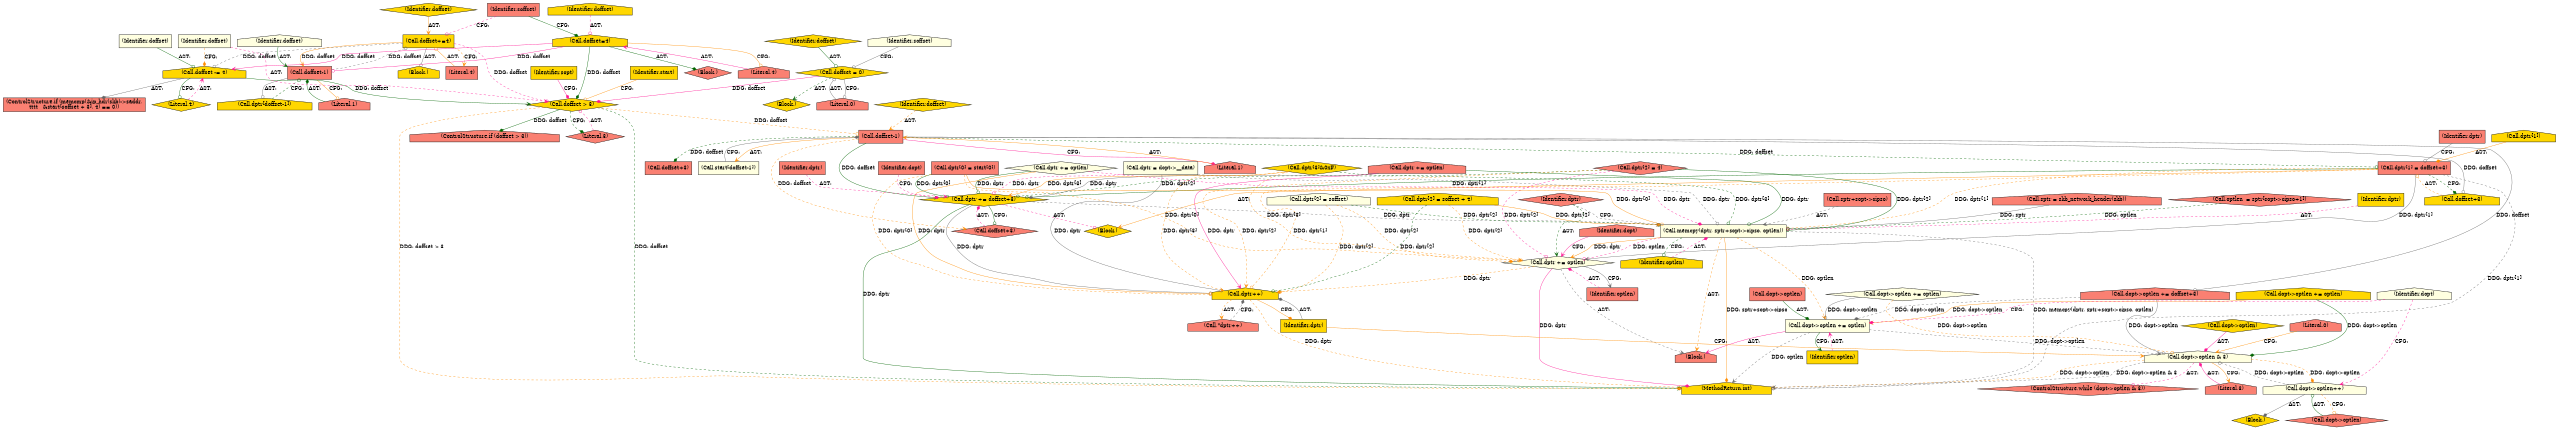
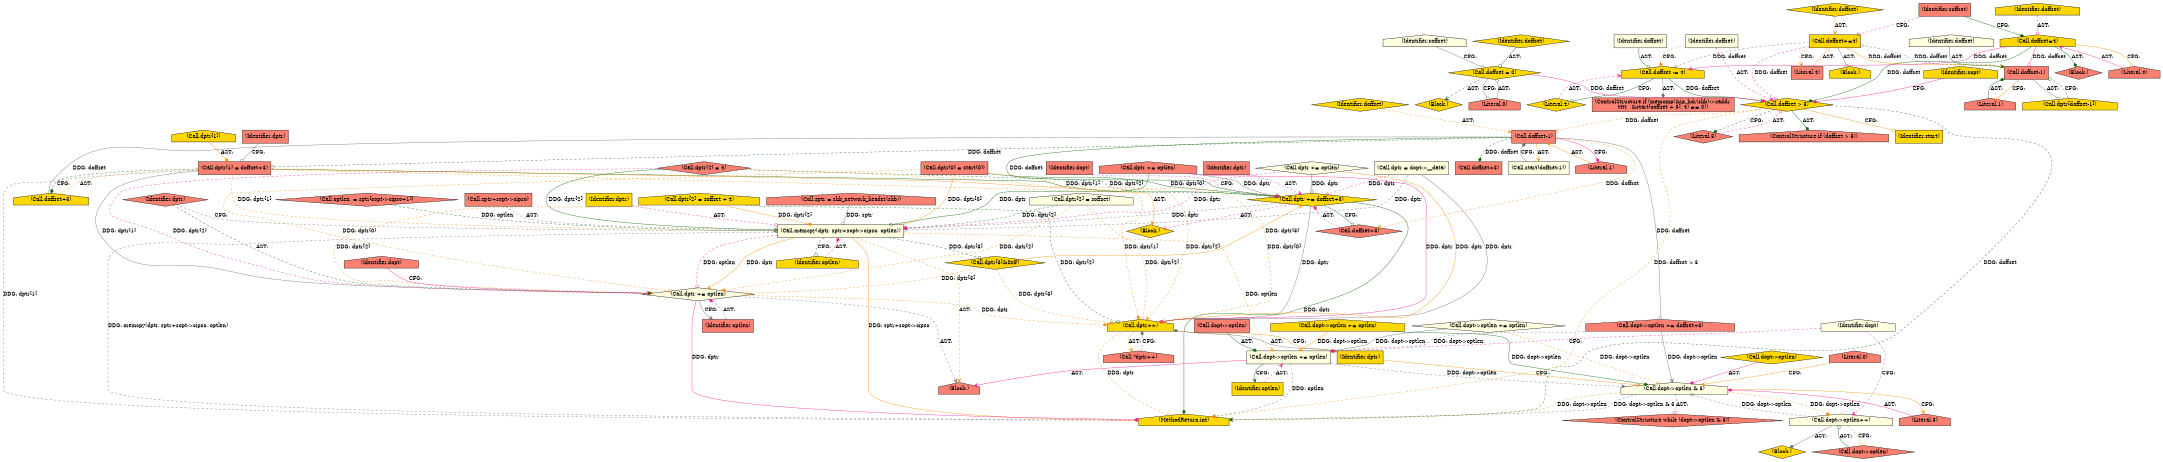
node "(Identifier,sopt)": shape box -> house
edge "(Identifier,start)" -> "(Call,doffset > 3)": reversed
edge "(Call,doffset > 3)" -> "(ControlStructure,if (doffset > 3))": label "DDG: doffset" -> "AST: "
edge "(Call,dptr[3]&0xF)" -> "(Call,memcpy(dptr, sptr+sopt->cipso, optlen))": reversed
edge "(Call,dptr[1] = doffset+3)" -> "(Call,dptr++)": arrowhead odot -> diamond
edge "(Call,dopt->optlen += doffset+3)" -> "(Call,dopt->optlen & 3)": arrowhead odot -> vee
